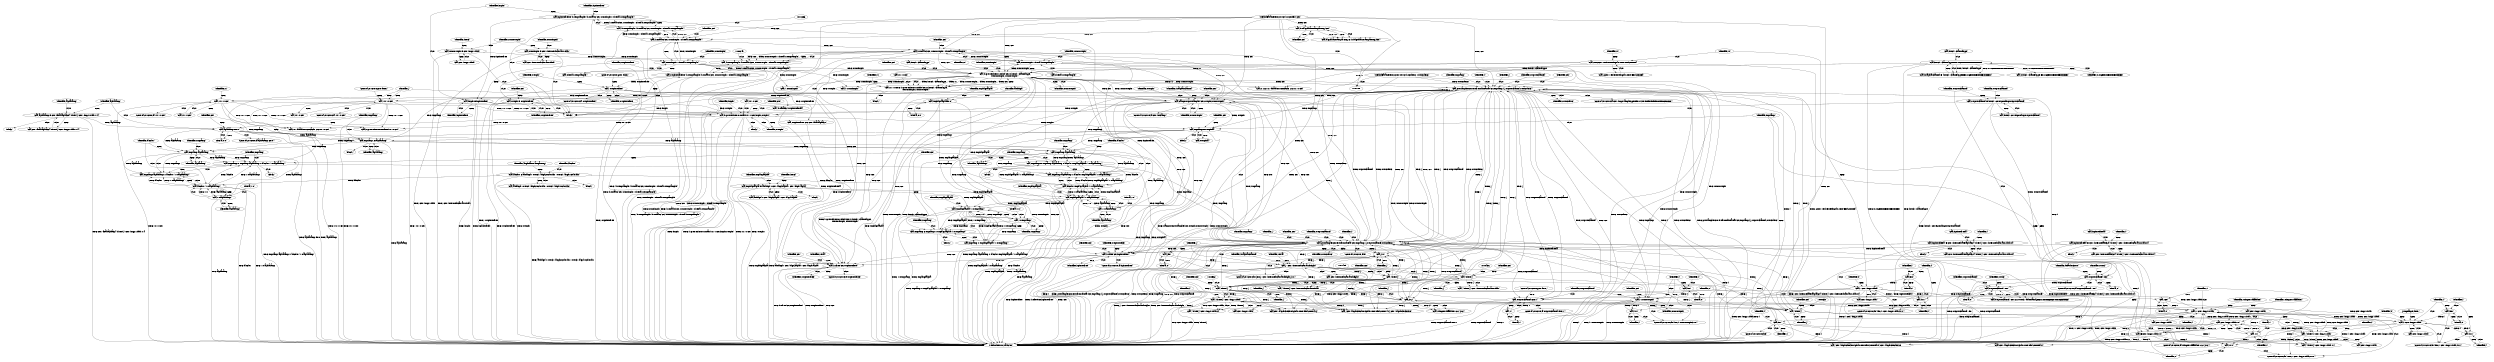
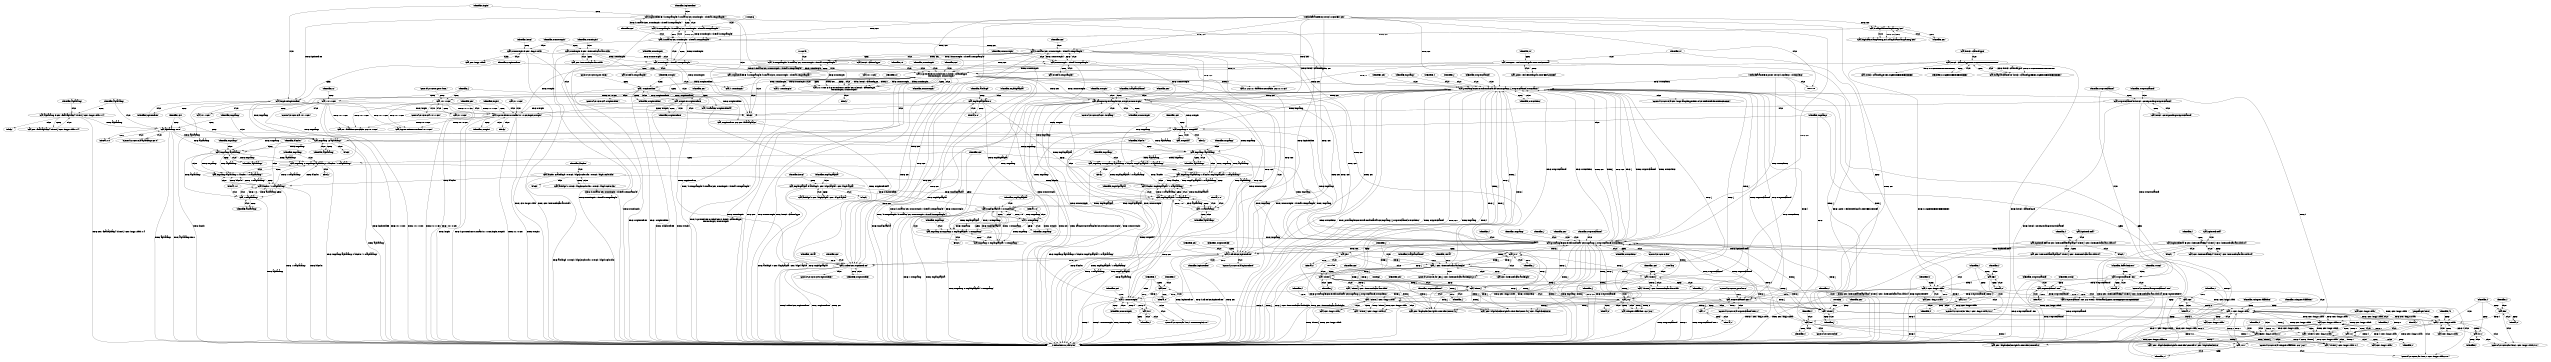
node "(Identifier,bkgd_has_transparency)": removed
node "(Literal,2)": added
